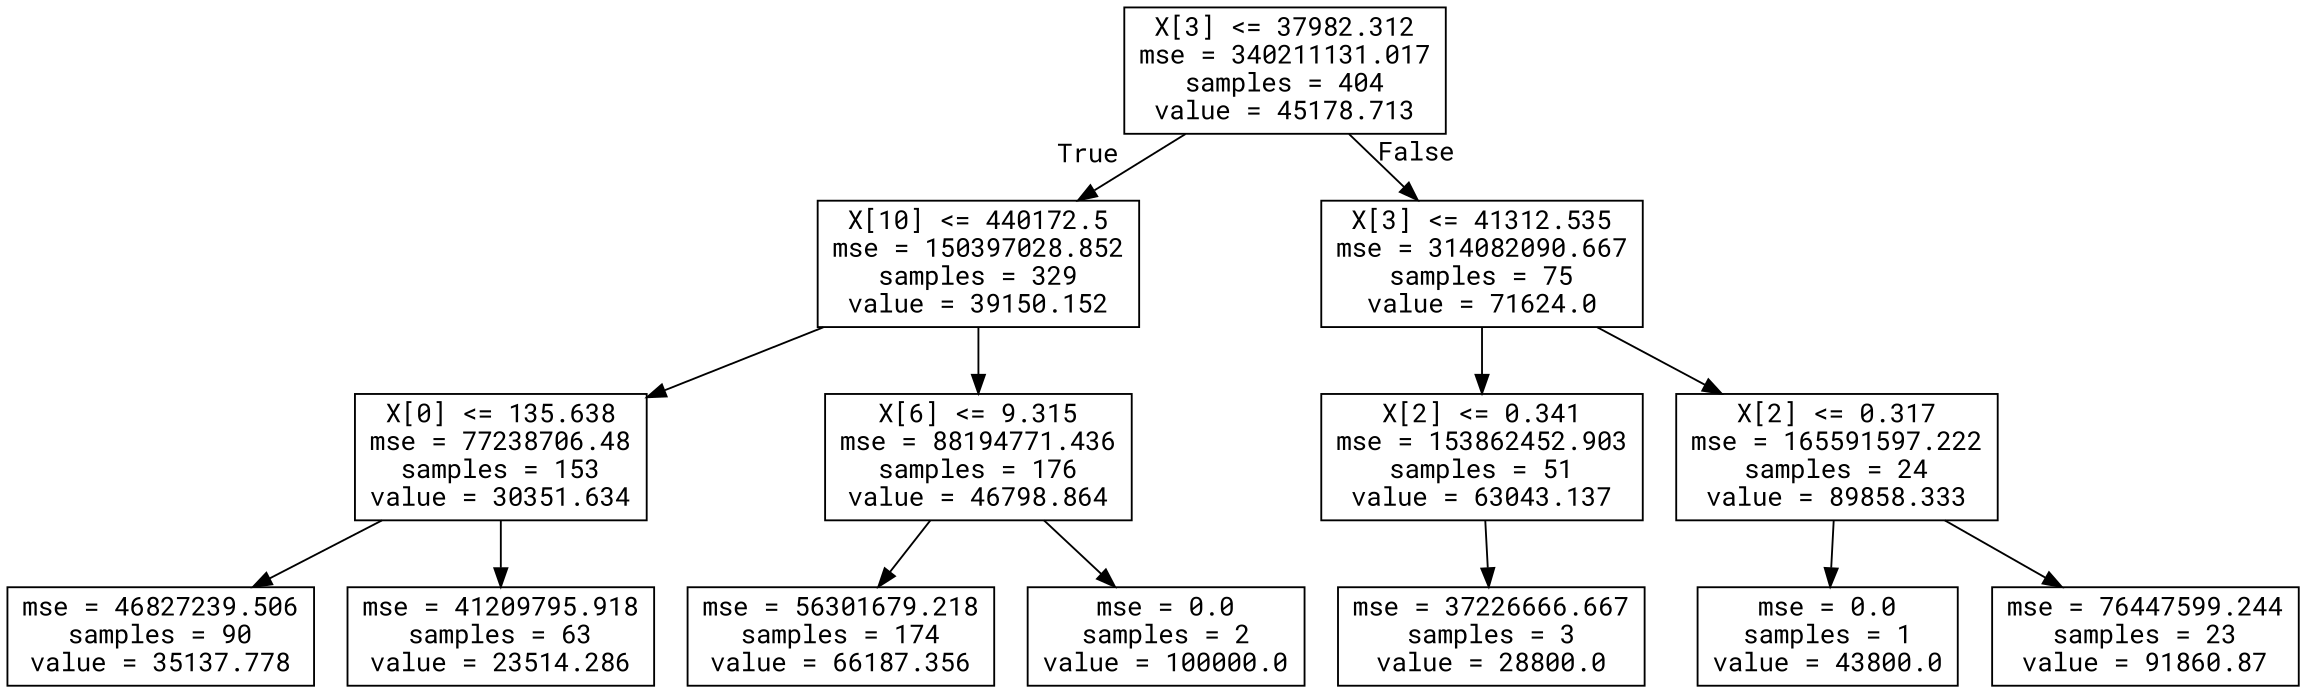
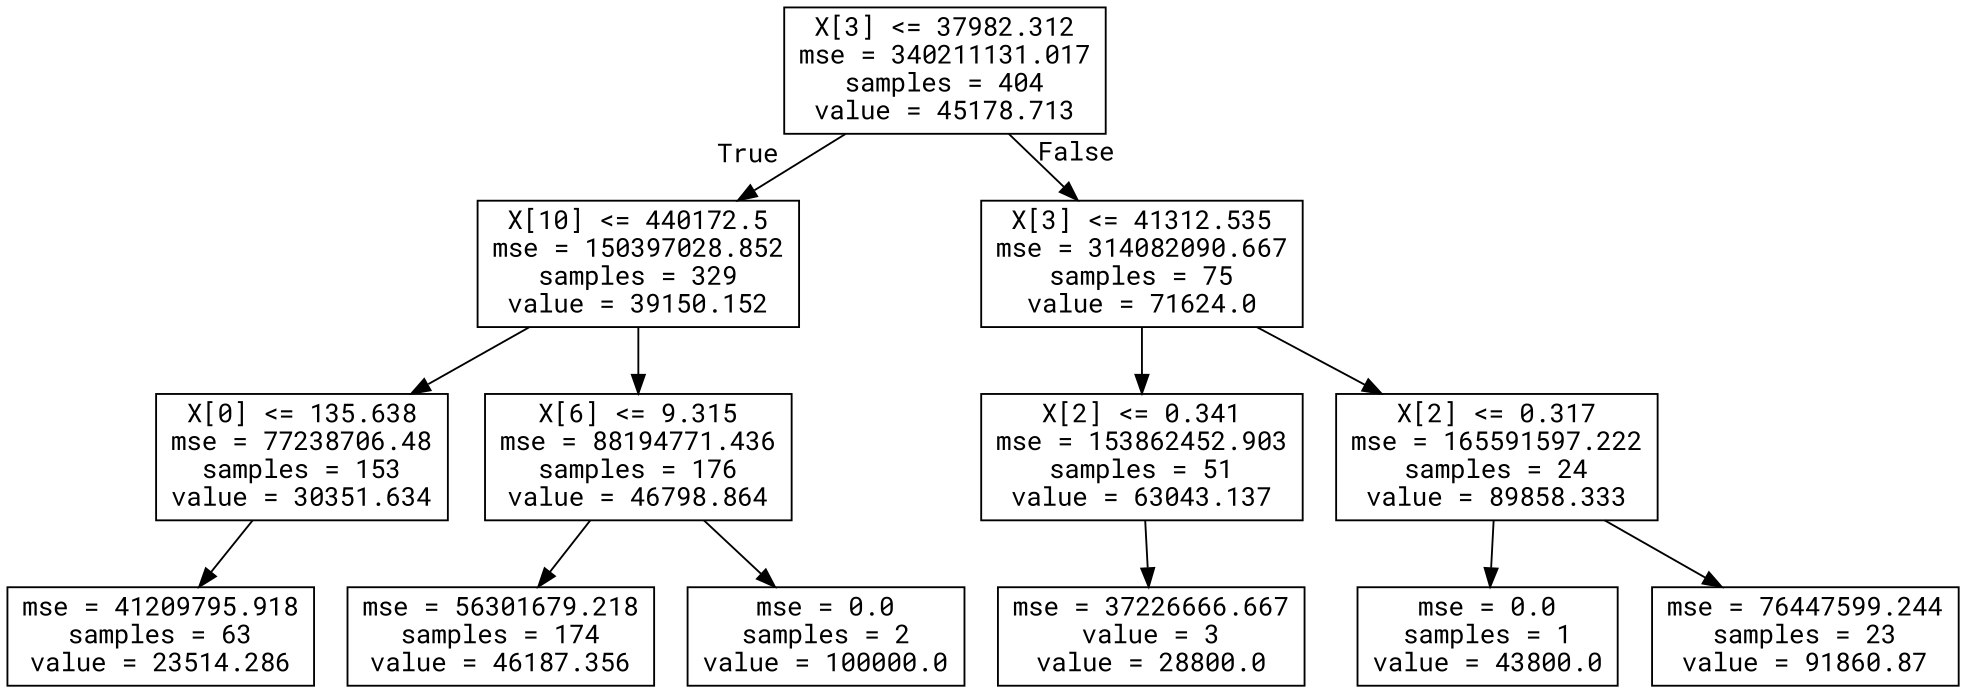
node "mse = 46827239.506 samples = 90 value = 35137.778": removed
node "mse = 56301679.218 samples = 174 value = 66187.356": label "mse = 56301679.218 samples = 174 value = 66187.356" -> "mse = 56301679.218 samples = 174 value = 46187.356"
node "mse = 37226666.667 samples = 3 value = 28800.0": label "mse = 37226666.667 samples = 3 value = 28800.0" -> "mse = 37226666.667 value = 3 value = 28800.0"
